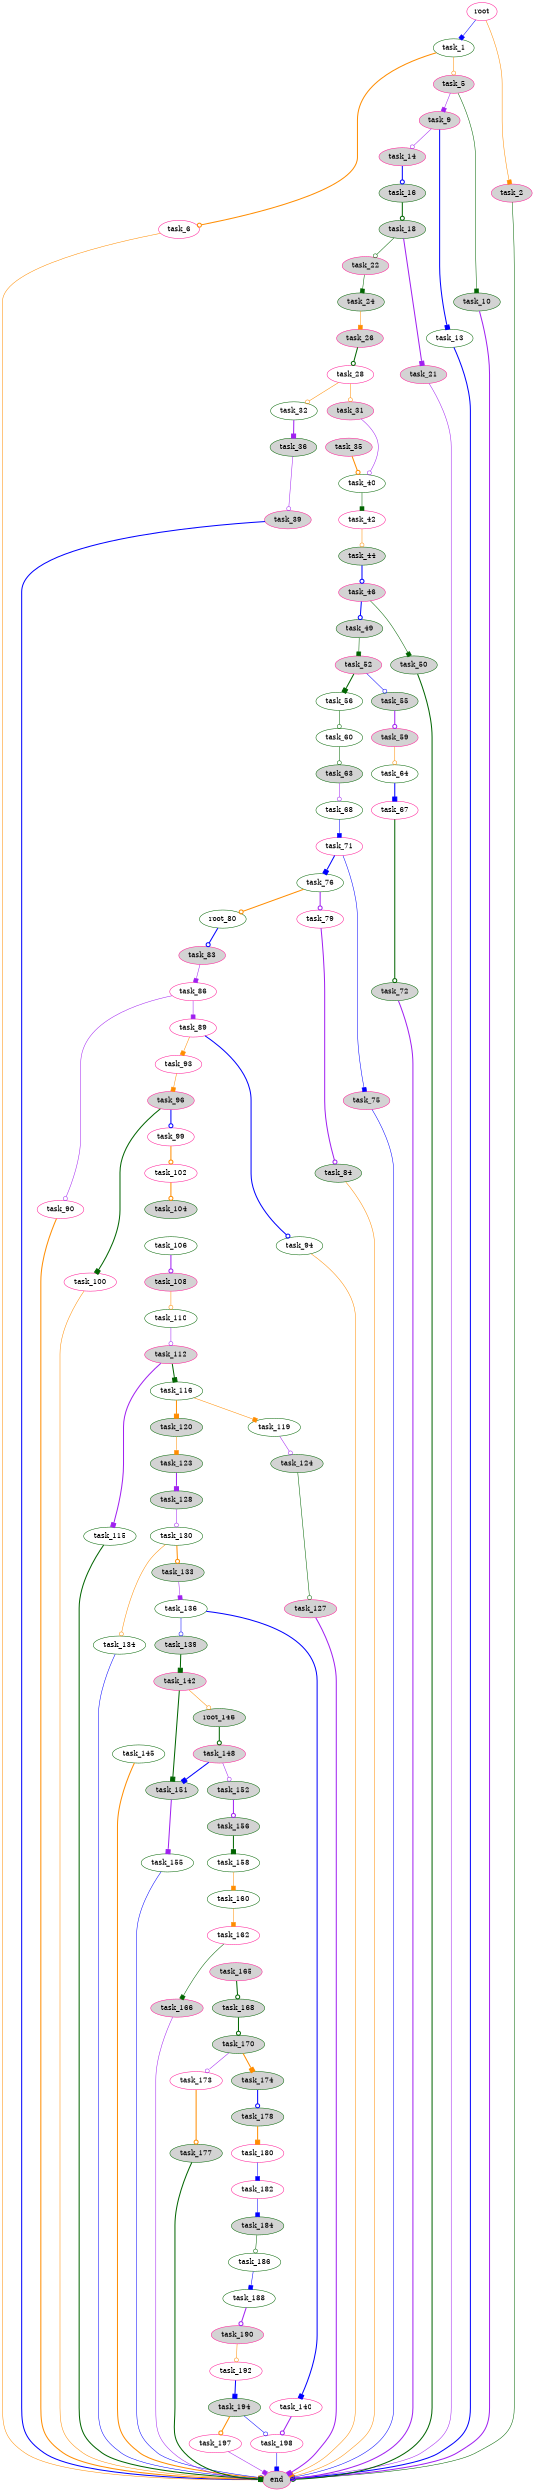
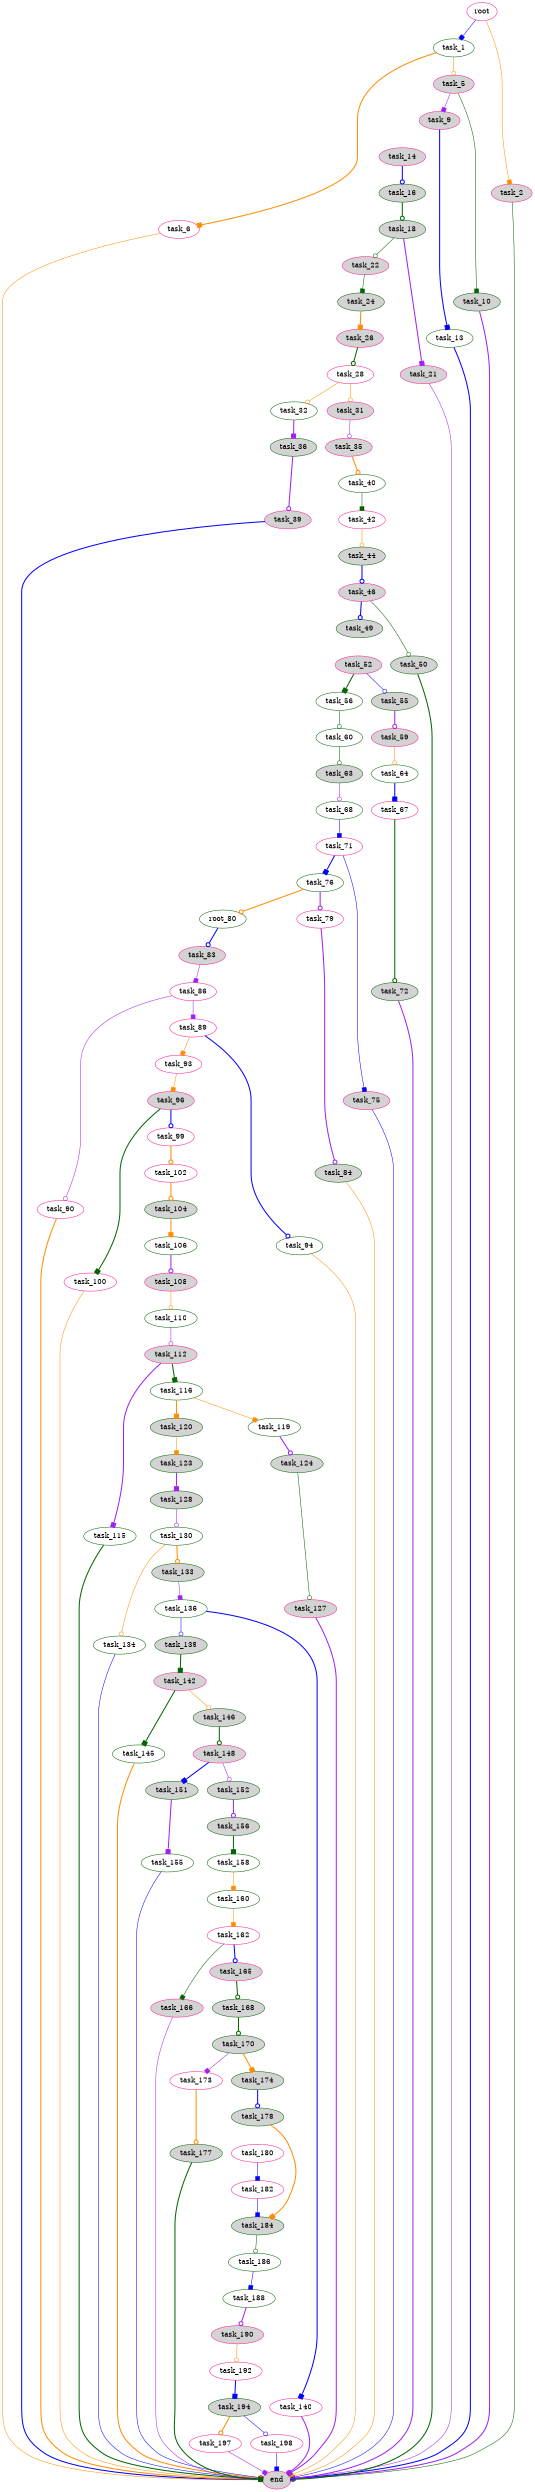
edge "task_9" -> "task_14": removed
edge "task_1" -> "task_6": arrowhead odot -> box
edge "task_24" -> "task_26": style solid -> bold
edge "task_31" -> "task_40": now "task_31" -> "task_35"
edge "task_36" -> "task_39": style solid -> bold
edge "task_46" -> "task_50": arrowhead box -> odot
edge "task_49" -> "task_52": removed
edge "task_104" -> "task_106": added
edge "task_119" -> "task_124": style solid -> bold
node "root_146": label "root_146" -> "task_146"
edge "task_142" -> "task_151": now "task_142" -> "task_145"
edge "task_162" -> "task_165": added
edge "task_170" -> "task_173": arrowhead odot -> box
edge "task_178" -> "task_180": now "task_178" -> "task_184"
edge "task_140" -> "task_198": now "task_140" -> "end"
